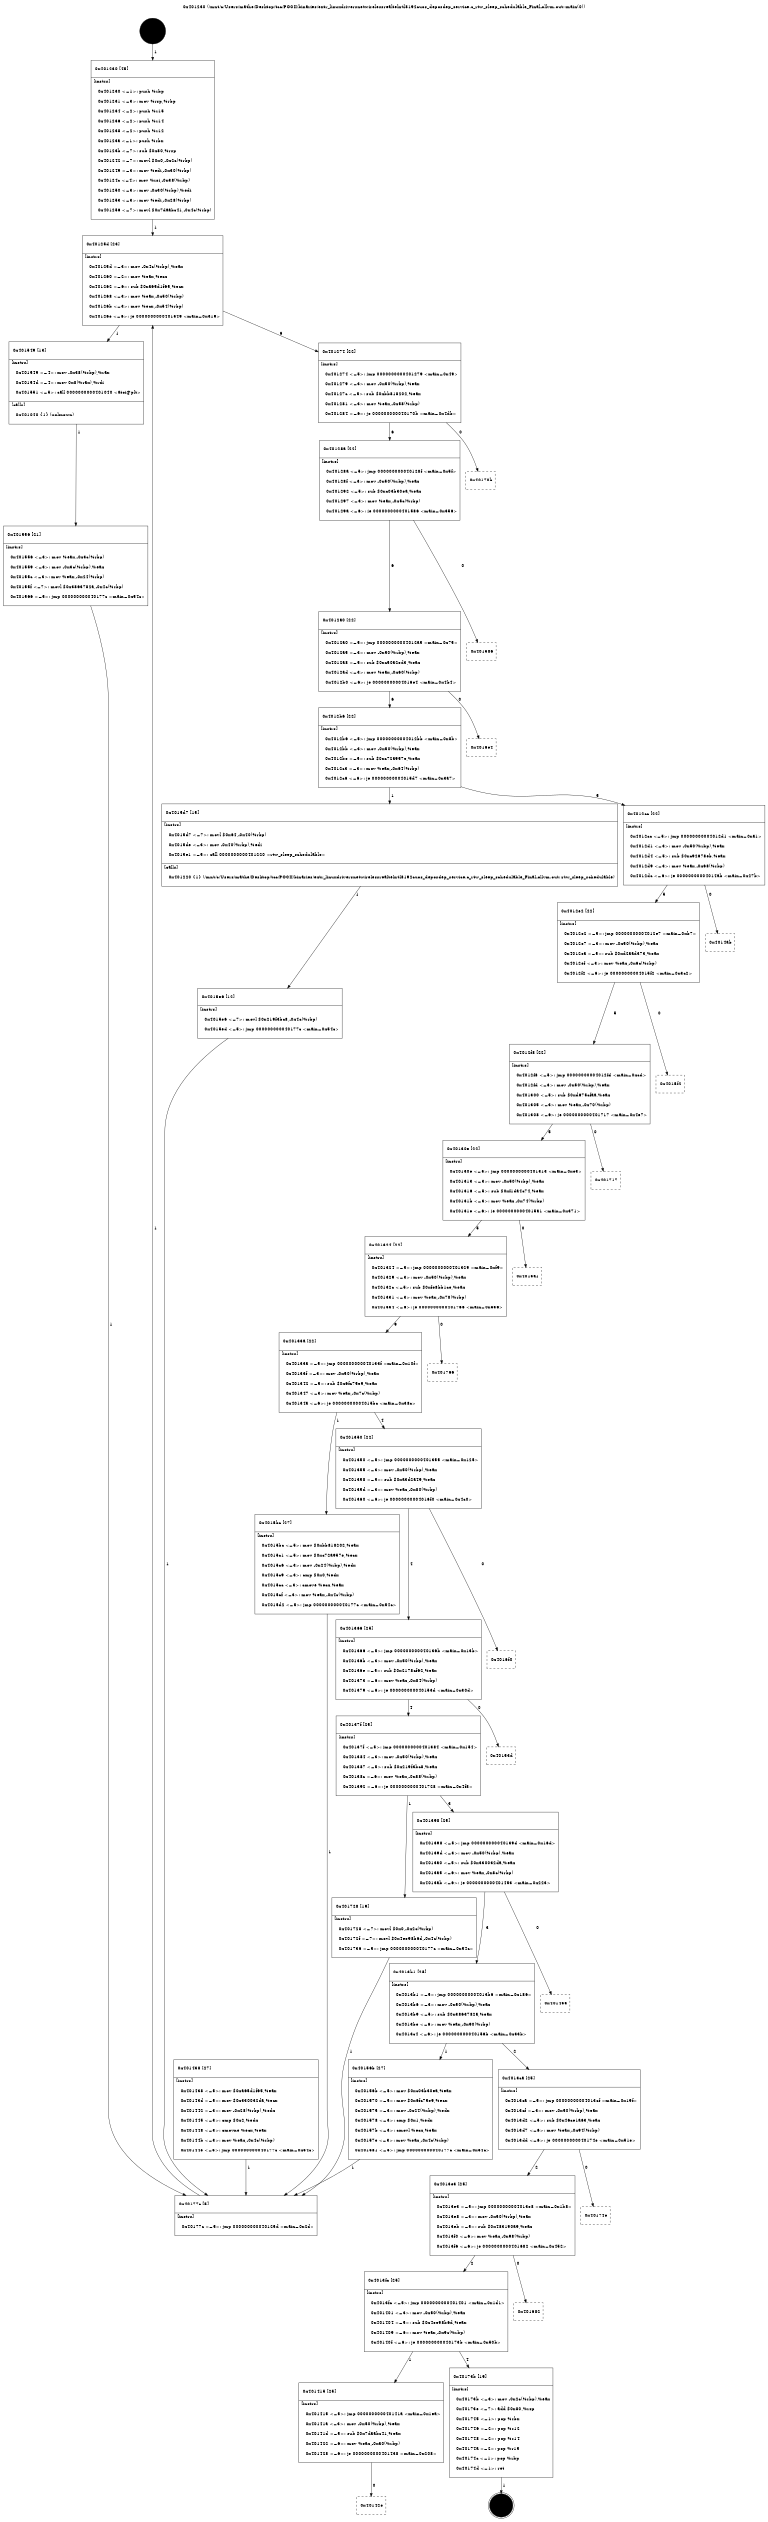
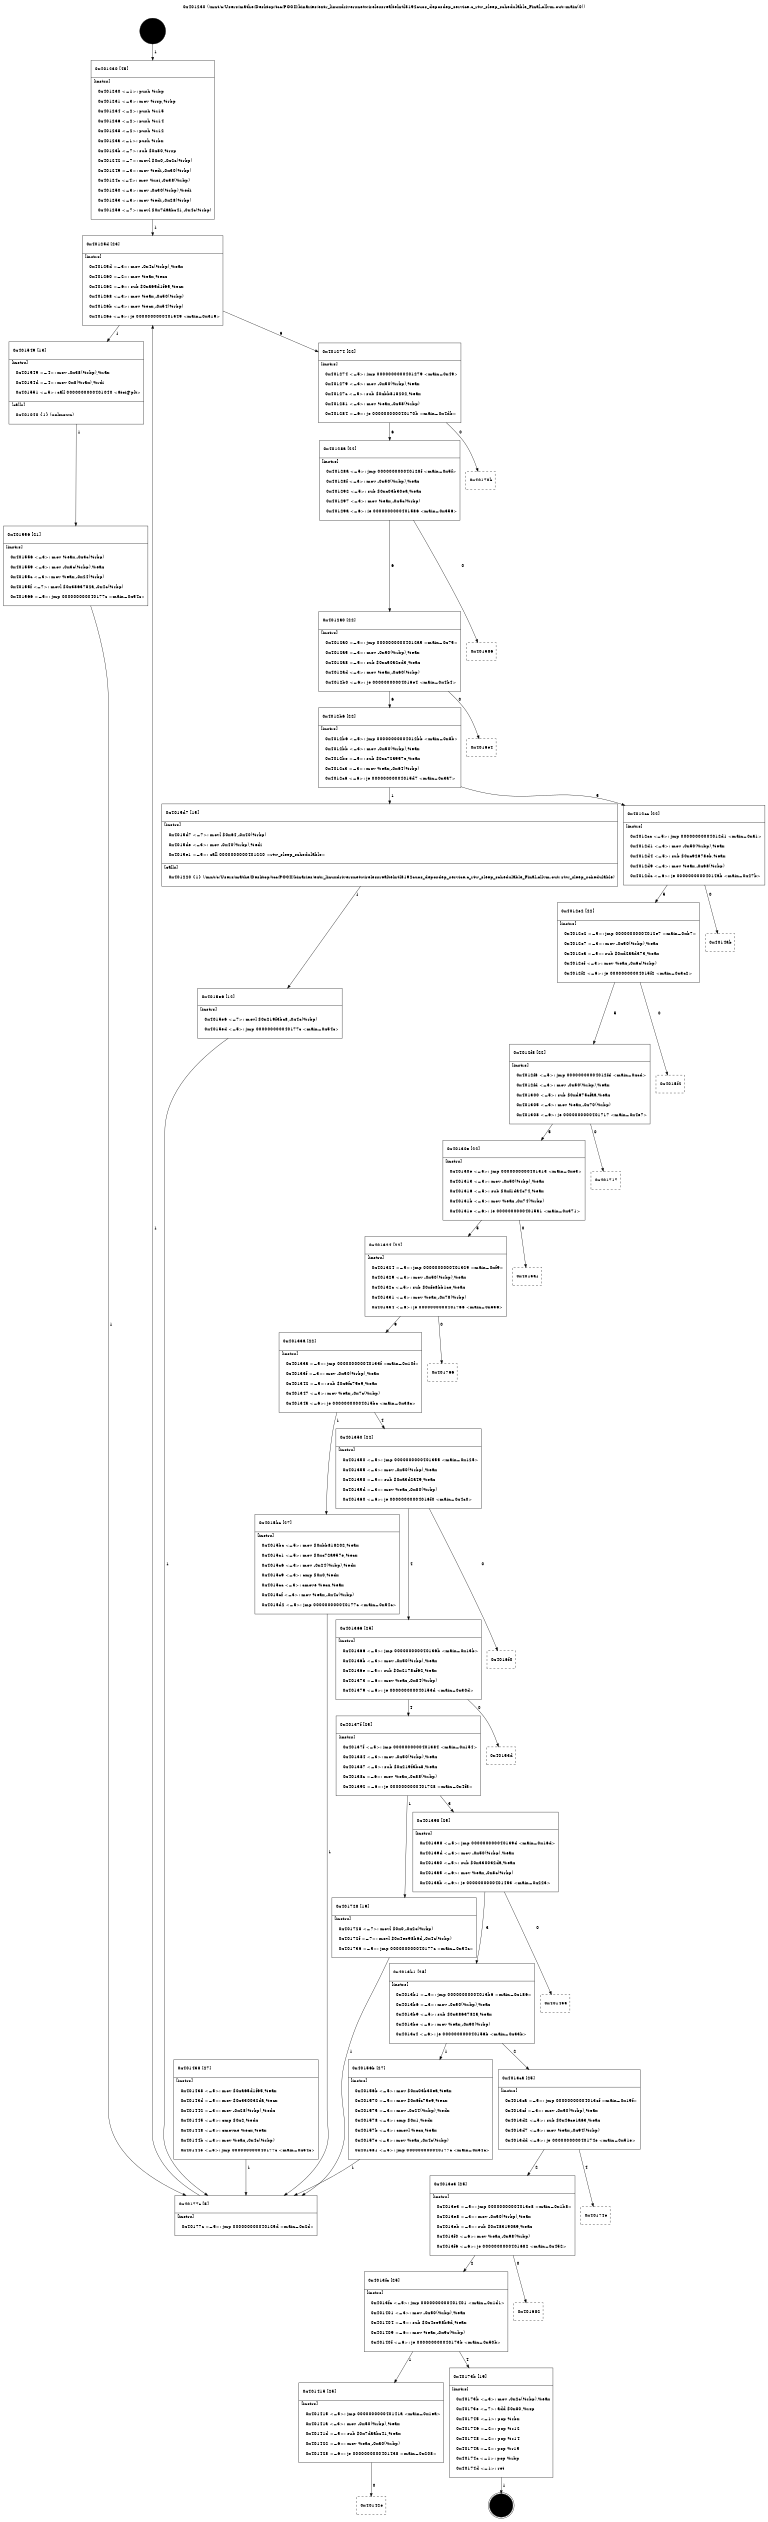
edge "0x4013ca [25]" -> "0x40174e": label " 0" -> " 4"
